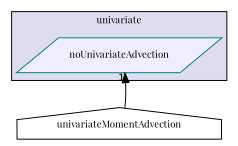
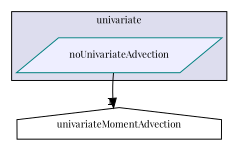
edge "univariateMomentAdvection" -> "noUnivariateAdvection": reversed
